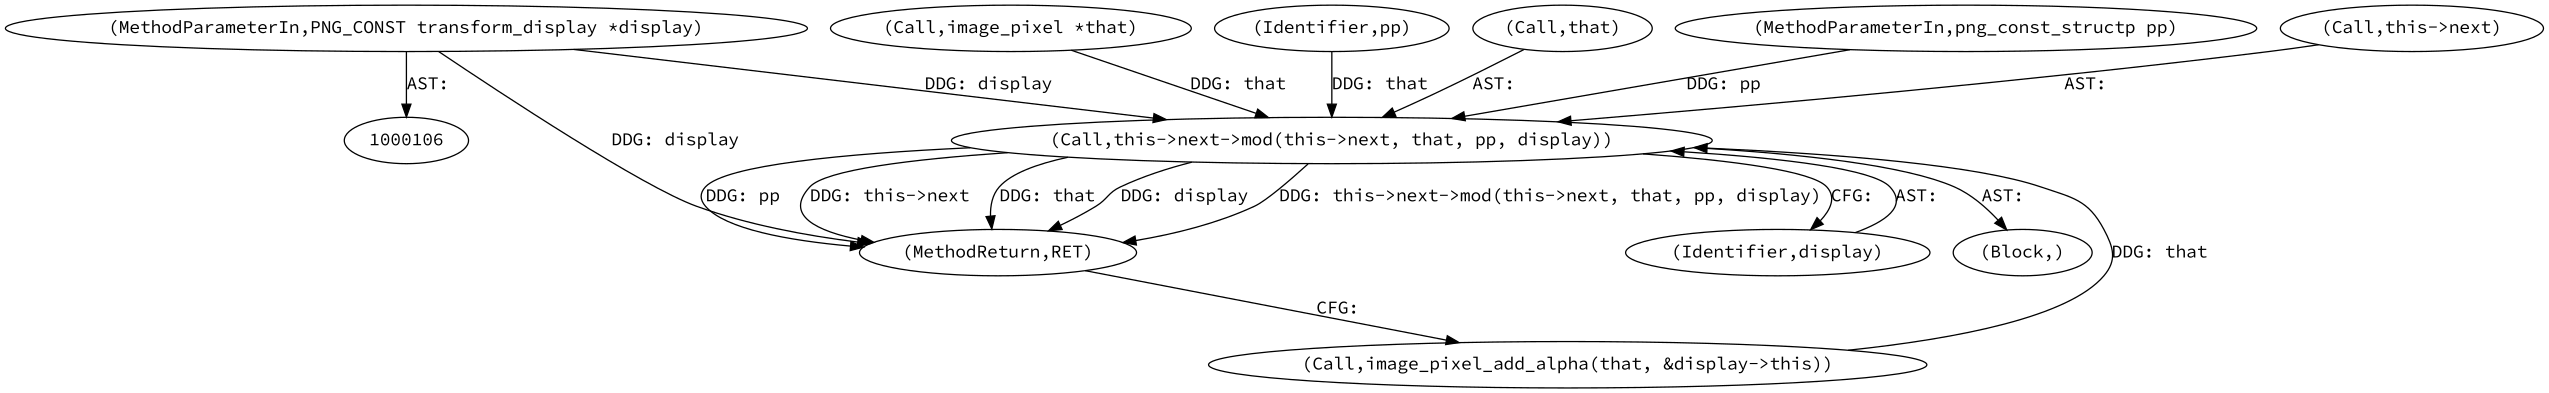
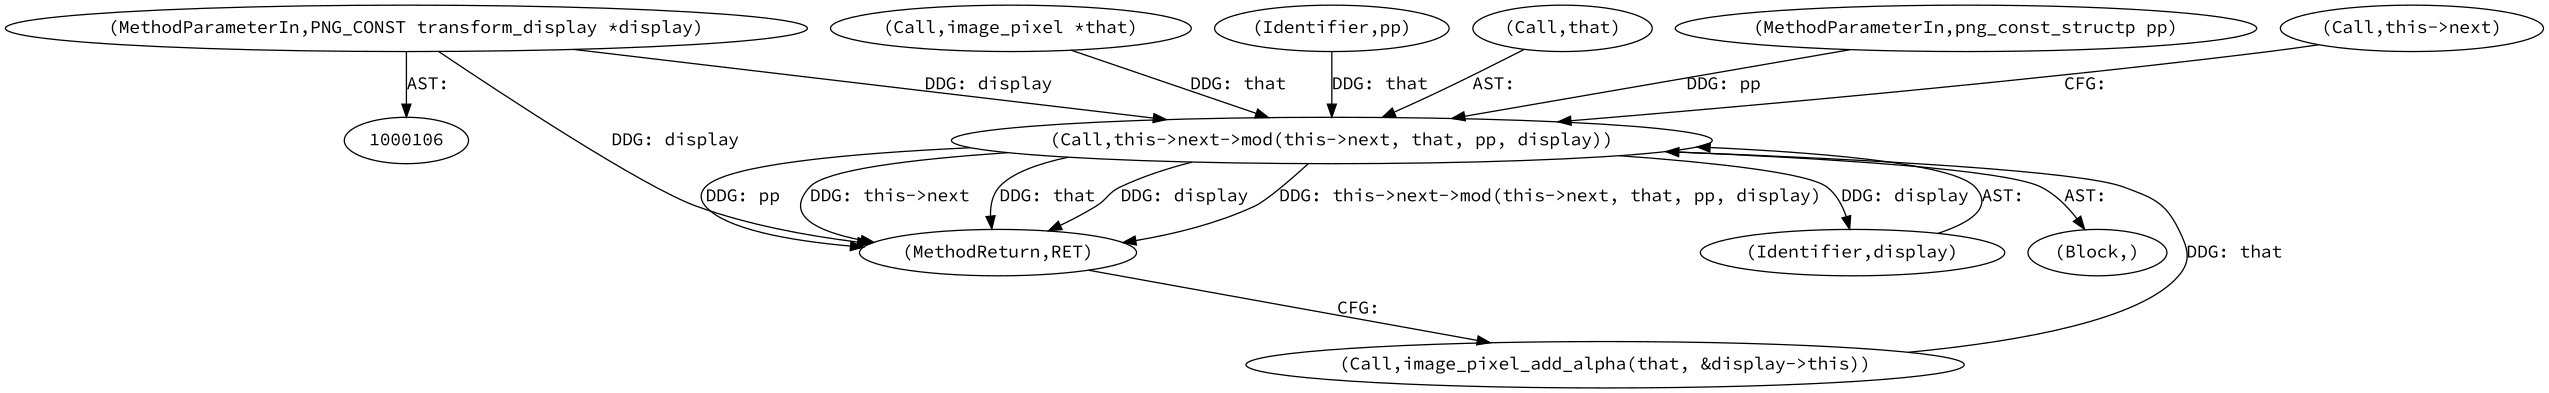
edge "(Call,this->next)" -> "(Call,this->next->mod(this->next, that, pp, display))": label "AST: " -> "CFG: "
edge "(Call,this->next->mod(this->next, that, pp, display))" -> "(Identifier,display)": label "CFG: " -> "DDG: display"
